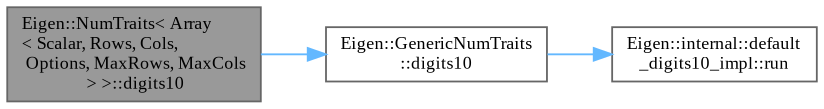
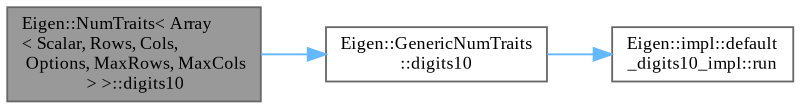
node "Eigen::internal::default _digits10_impl::run": label "Eigen::internal::default _digits10_impl::run" -> "Eigen::impl::default _digits10_impl::run"
